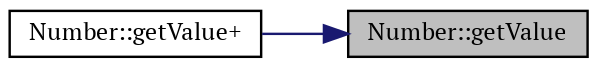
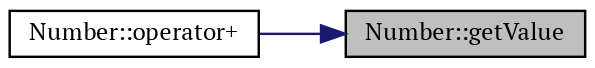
node "Number::getValue+": label "Number::getValue+" -> "Number::operator+"
